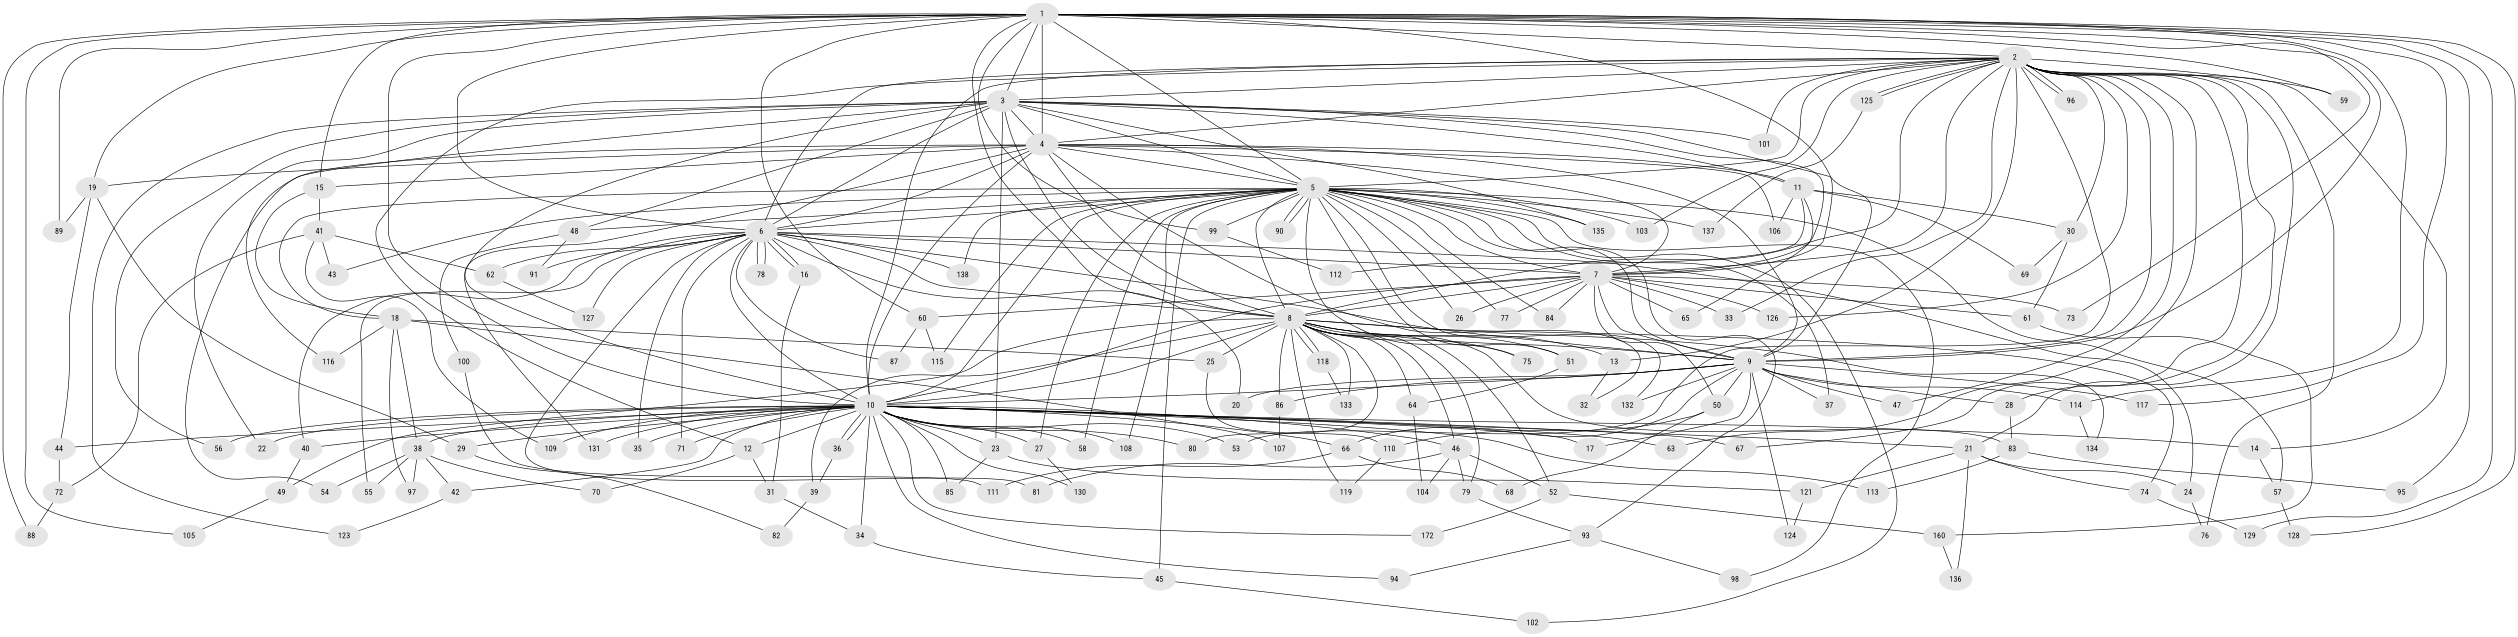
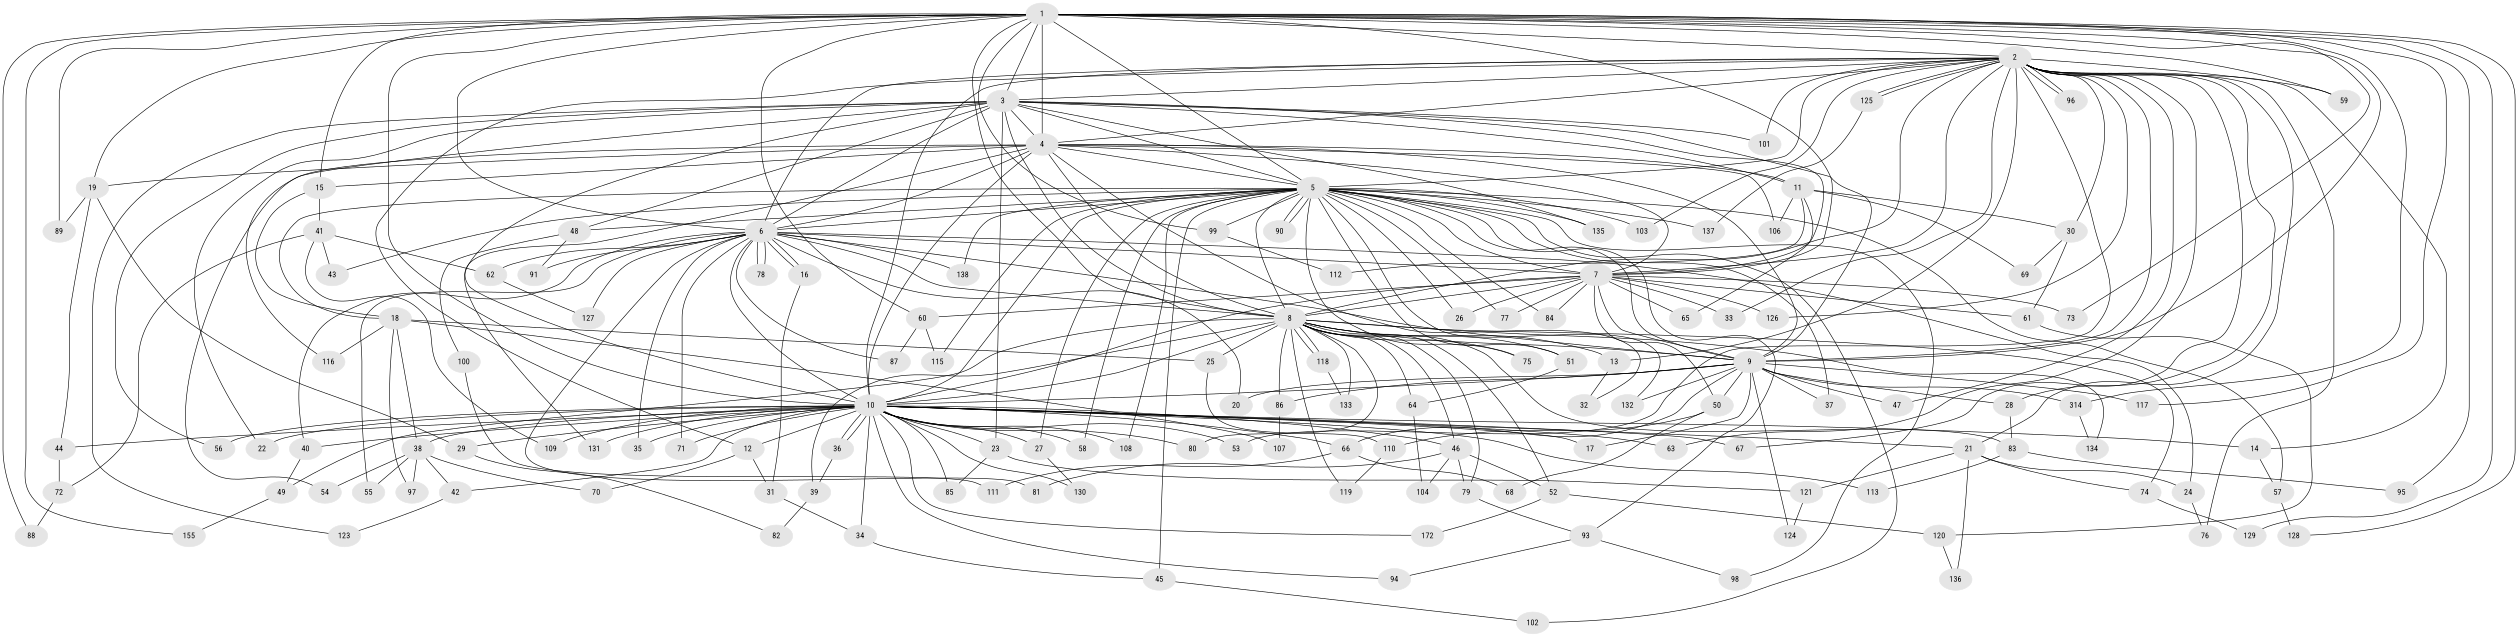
node "114": label "114" -> "314"
node "105": label "105" -> "155"
node "160": label "160" -> "120"
